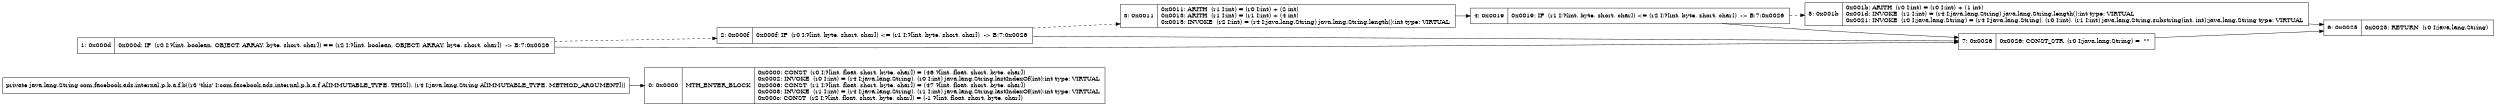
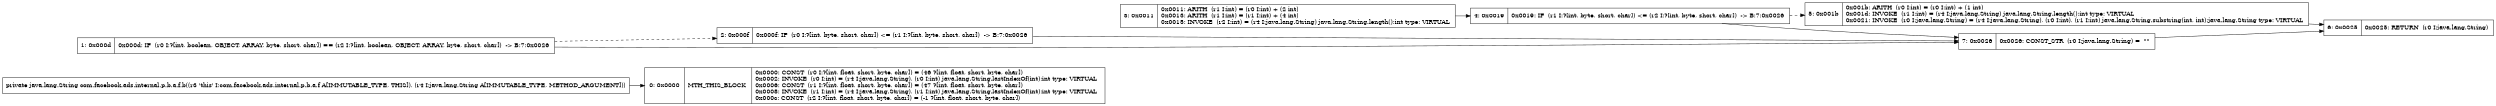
edge "2: 0x000f" -> "3: 0x0011": removed
node "0: 0x0000": text "MTH_ENTER_BLOCK" -> "MTH_THIS_BLOCK"
